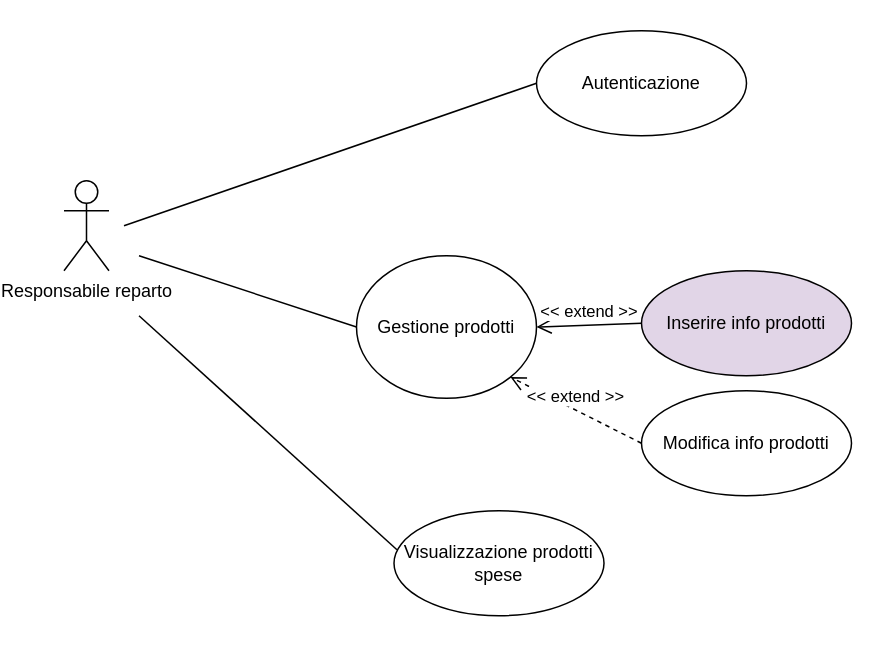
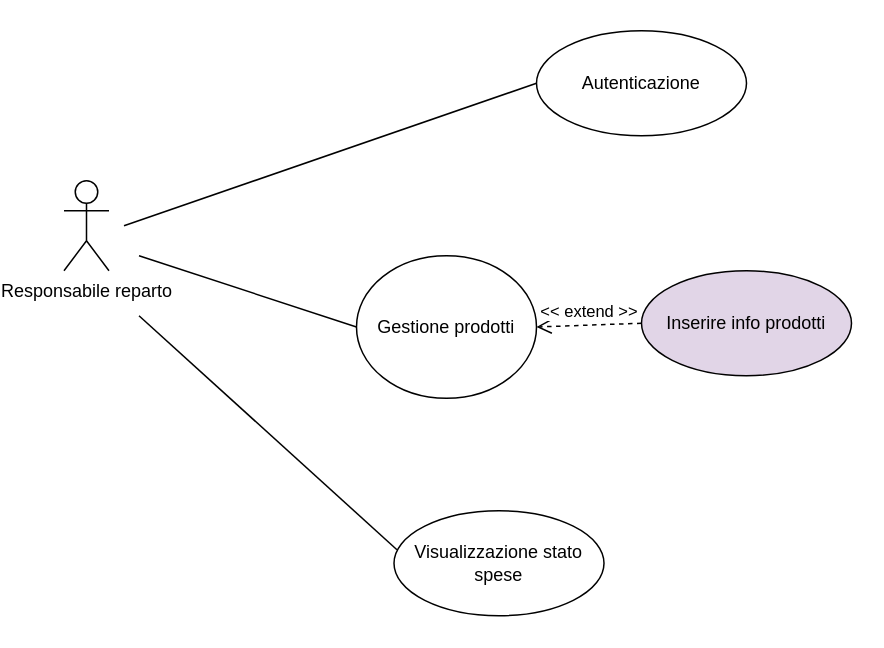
edge "Inserire info prodotti" -> "Gestione prodotti": style solid -> dashed
edge "Modifica info prodotti" -> "Gestione prodotti": removed, label "<< extend >>"
node "Modifica info prodotti": removed
node "Visualizzazione prodotti spese": label "Visualizzazione prodotti spese" -> "Visualizzazione stato spese"
